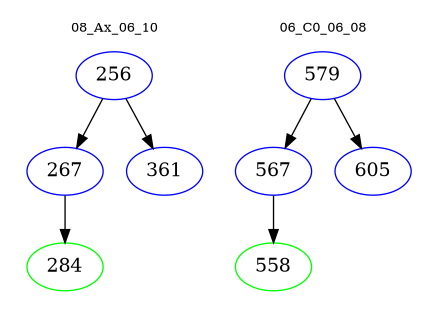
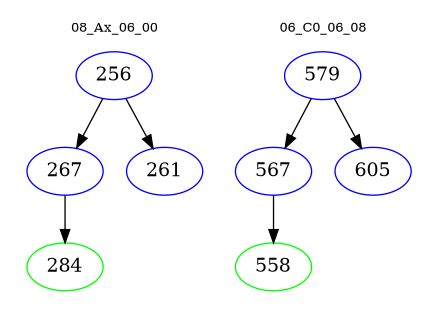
cluster "08_Ax_06_10": label "08_Ax_06_10" -> "08_Ax_06_00"
node "361": label "361" -> "261"
